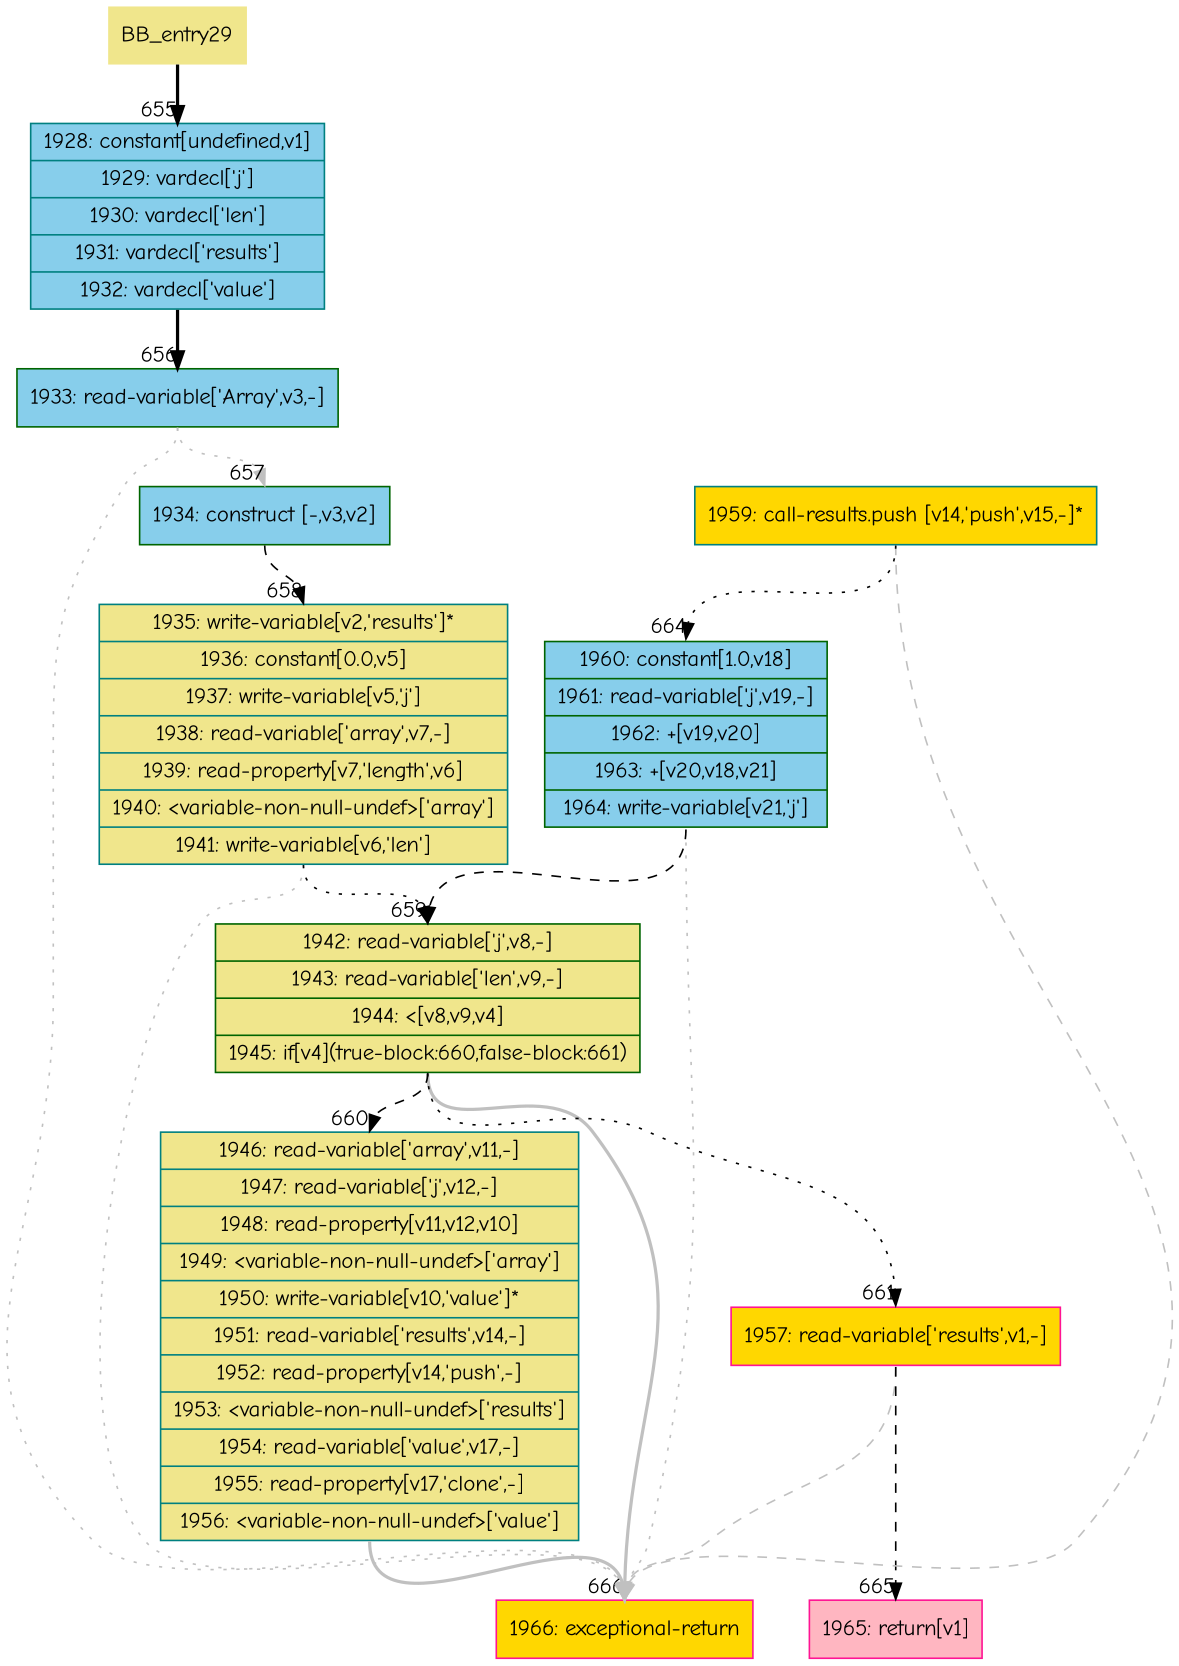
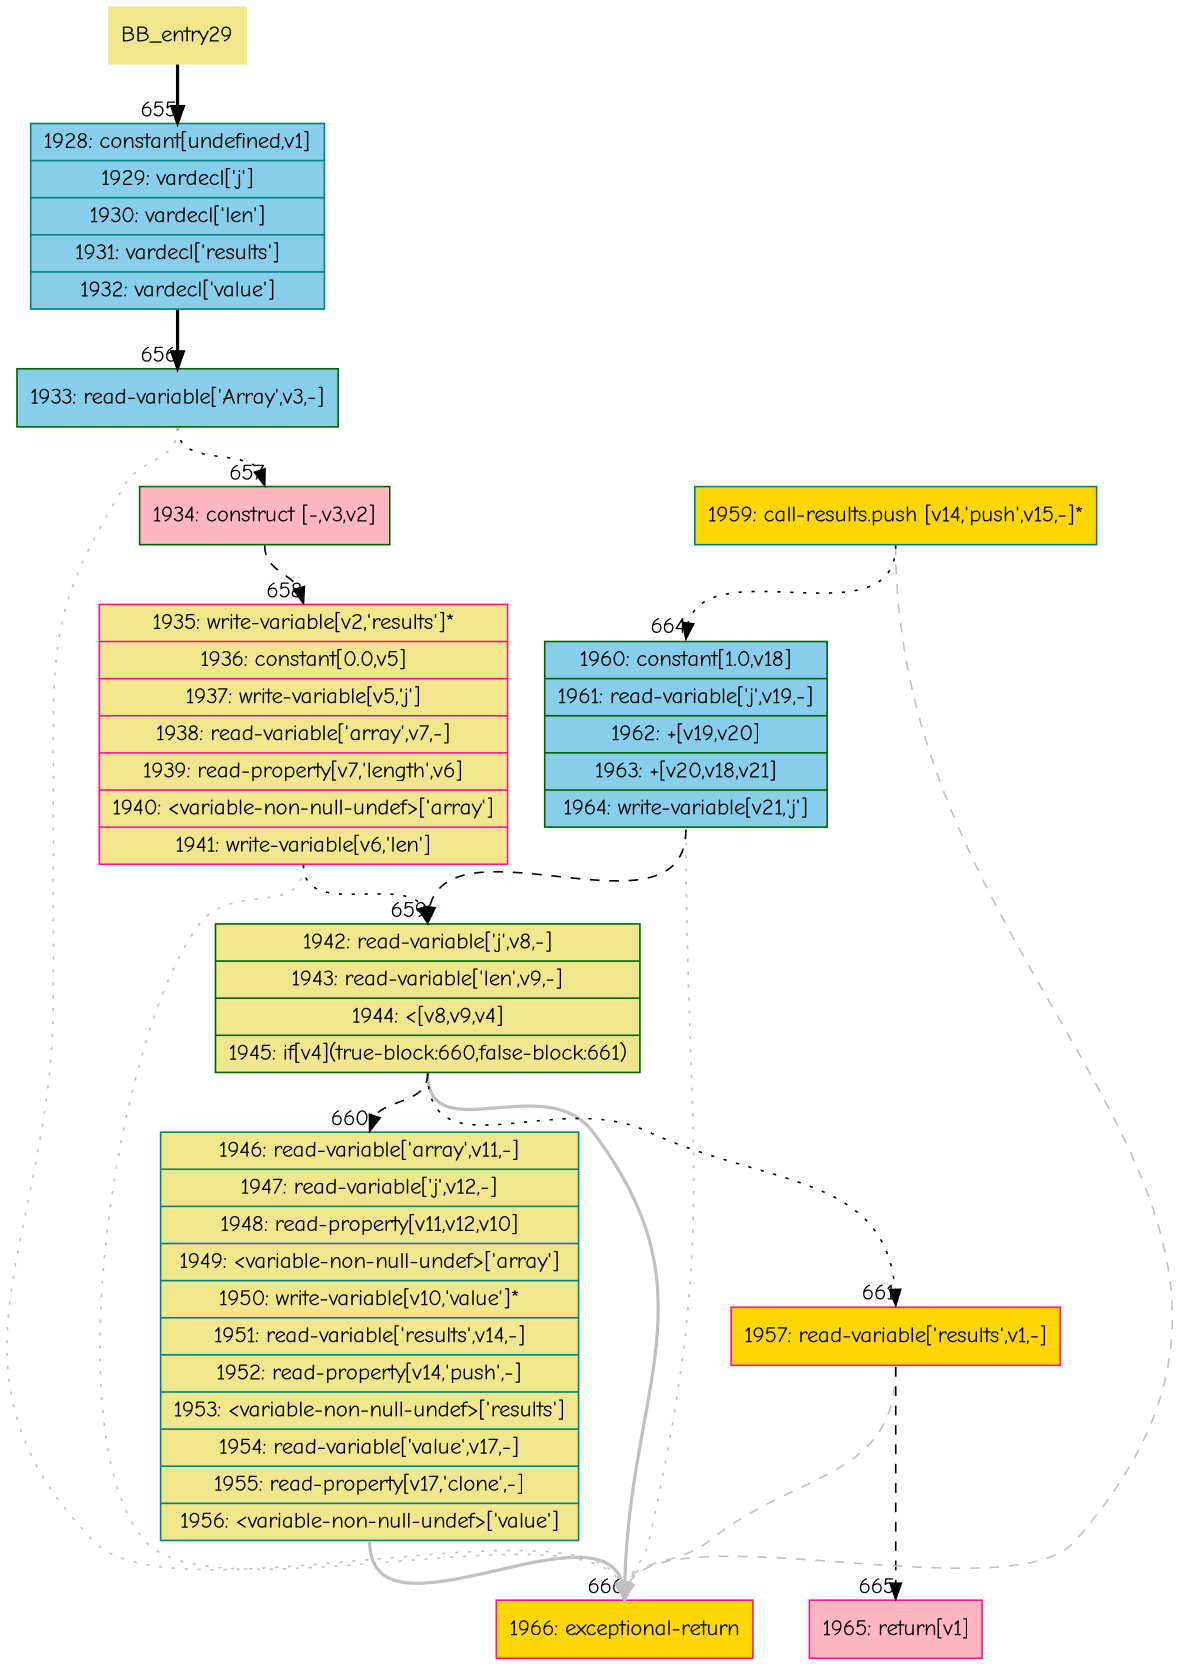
edge "1933: read-variable['Array',v3,-]" -> "1934: construct [-,v3,v2]": color gray -> black
node "1934: construct [-,v3,v2]": fillcolor skyblue -> lightpink
node "1935: write-variable[v2,'results']*": color teal -> deeppink
